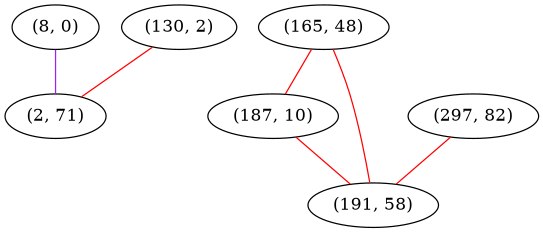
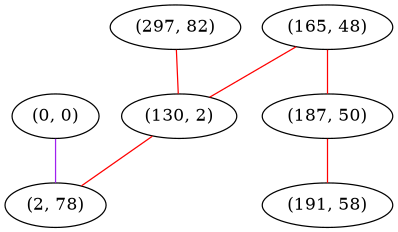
node "(8, 0)": label "(8, 0)" -> "(0, 0)"
edge "(165, 48)" -- "(191, 58)": now "(165, 48)" -- "(130, 2)"
node "(2, 71)": label "(2, 71)" -> "(2, 78)"
node "(187, 10)": label "(187, 10)" -> "(187, 50)"
edge "(297, 82)" -- "(191, 58)": now "(297, 82)" -- "(130, 2)"
